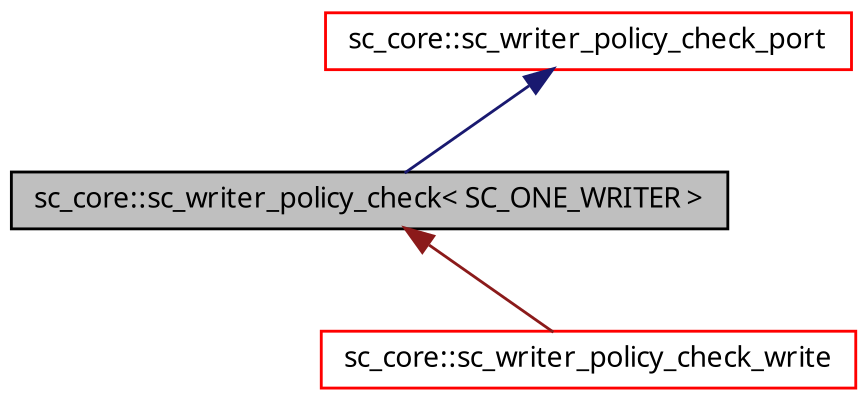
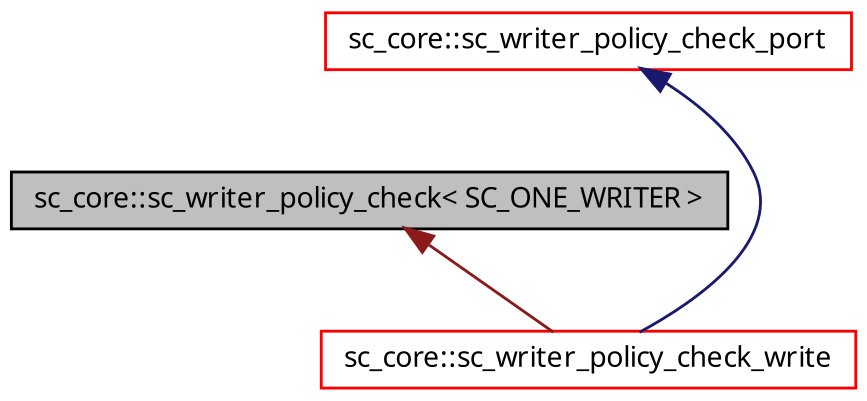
edge "sc_core::sc_writer_policy_check< SC_ONE_WRITER >" -> "sc_core::sc_writer_policy_check_port": now "sc_core::sc_writer_policy_check_write" -> "sc_core::sc_writer_policy_check_port"
